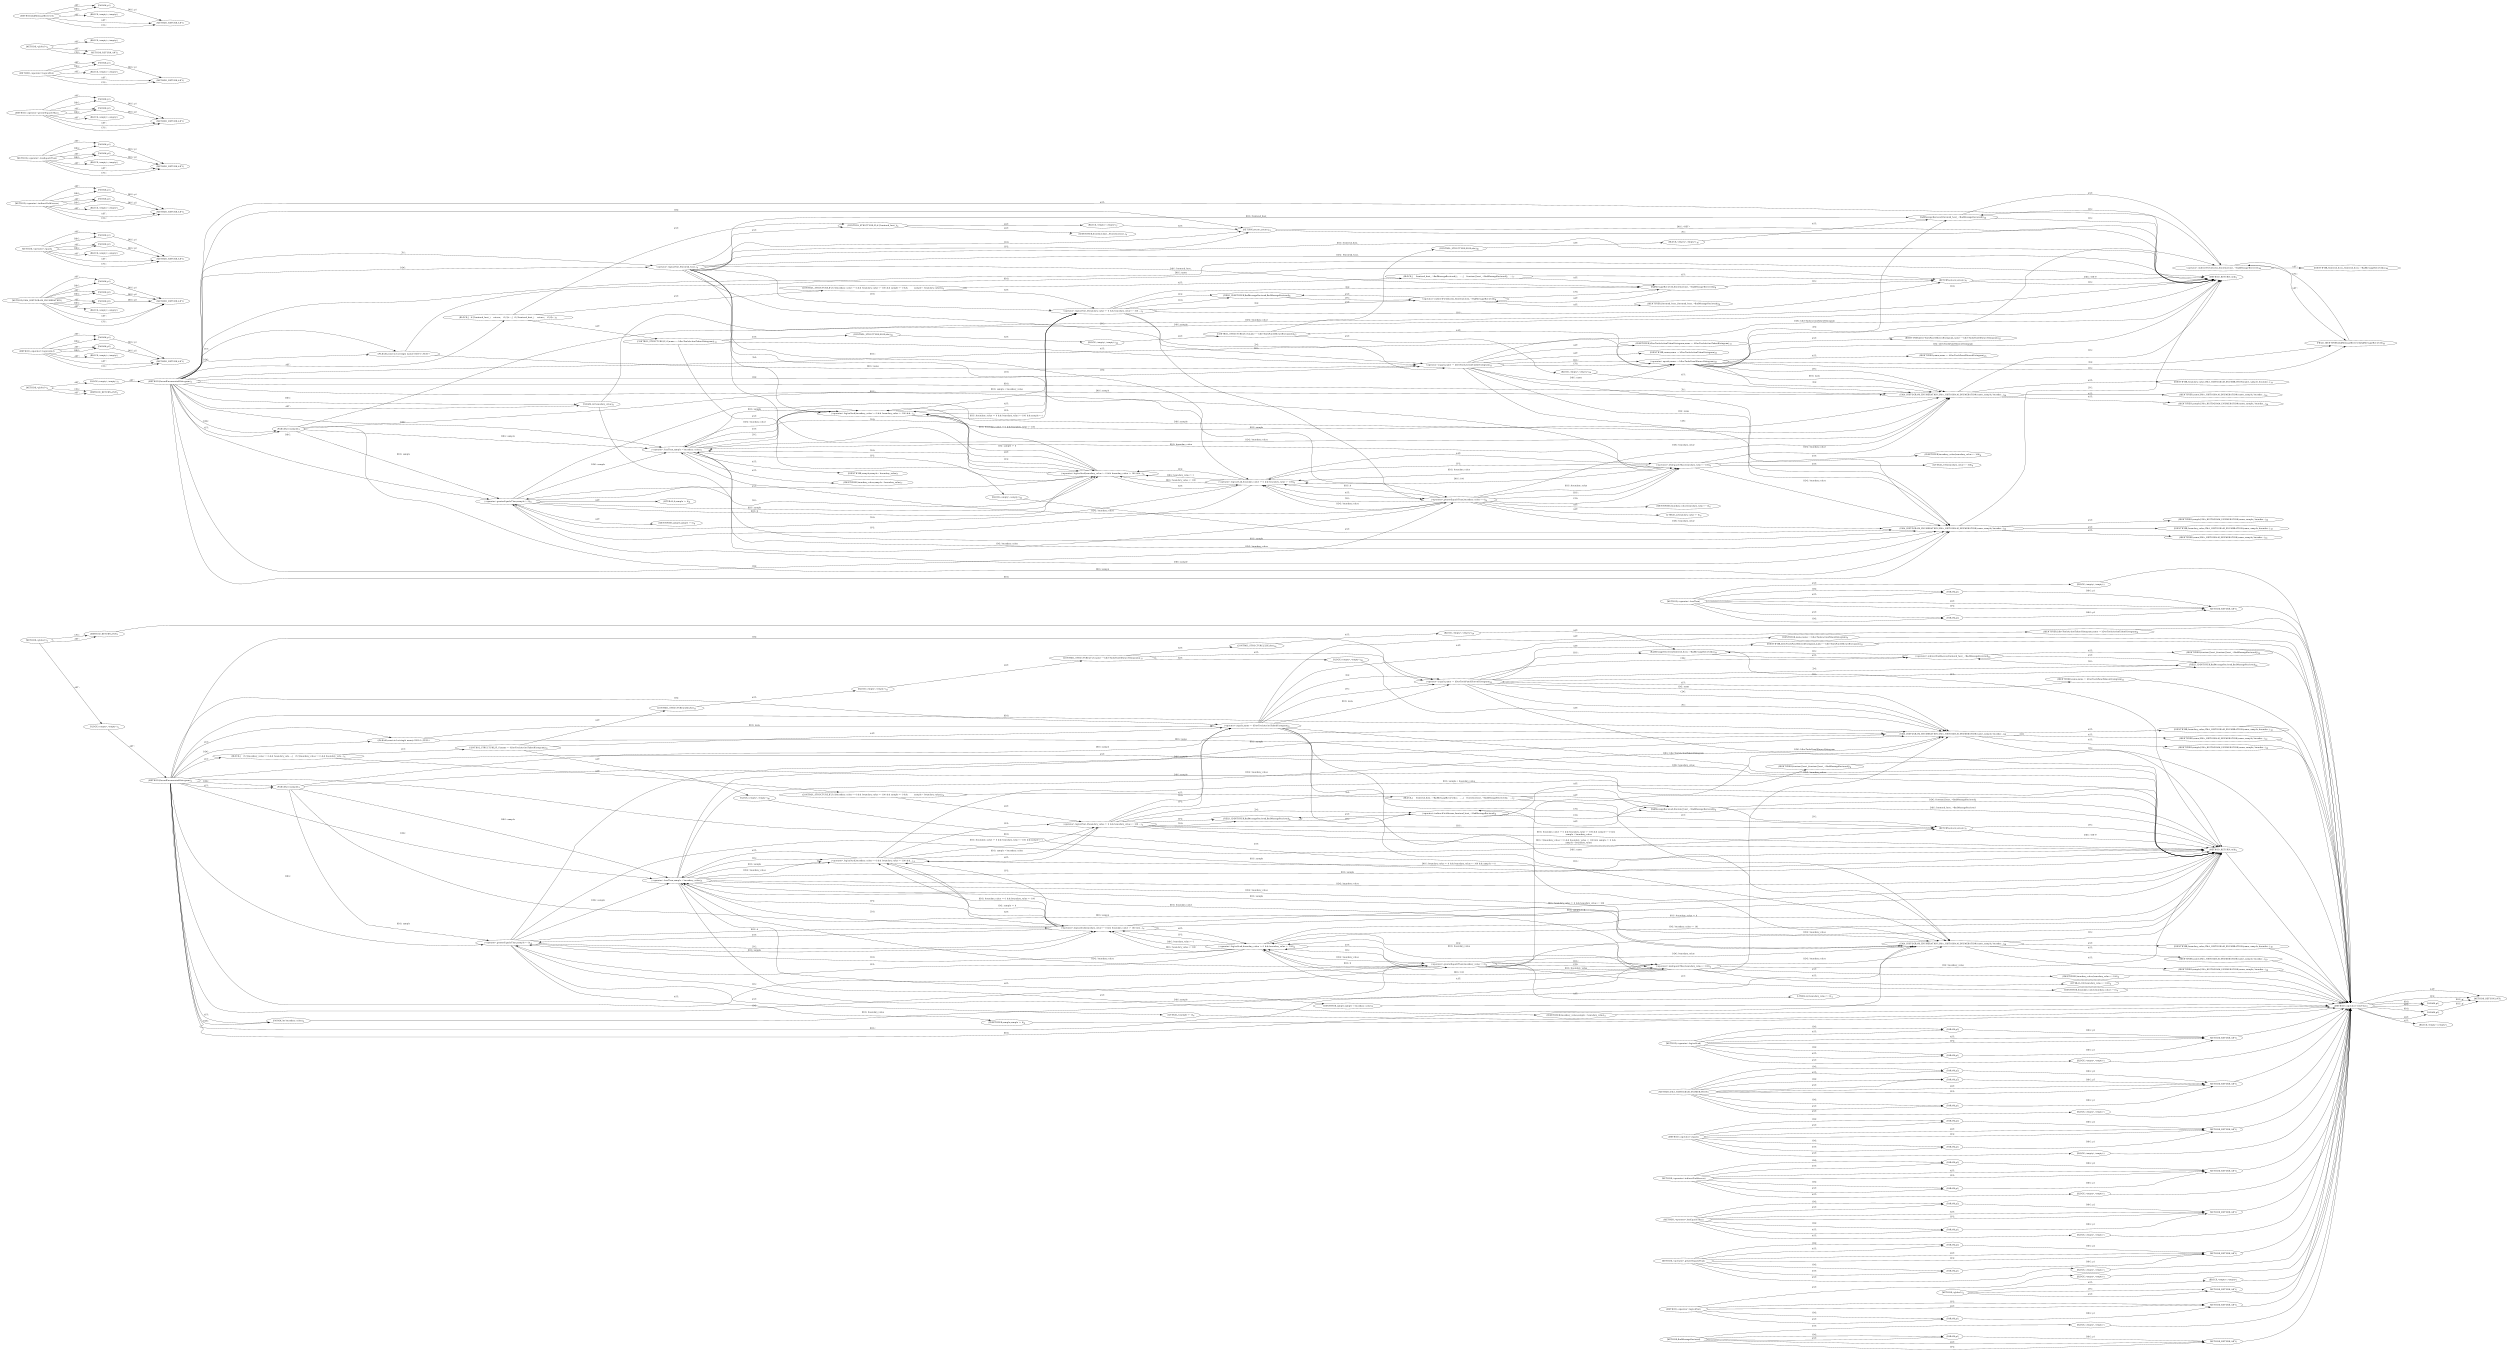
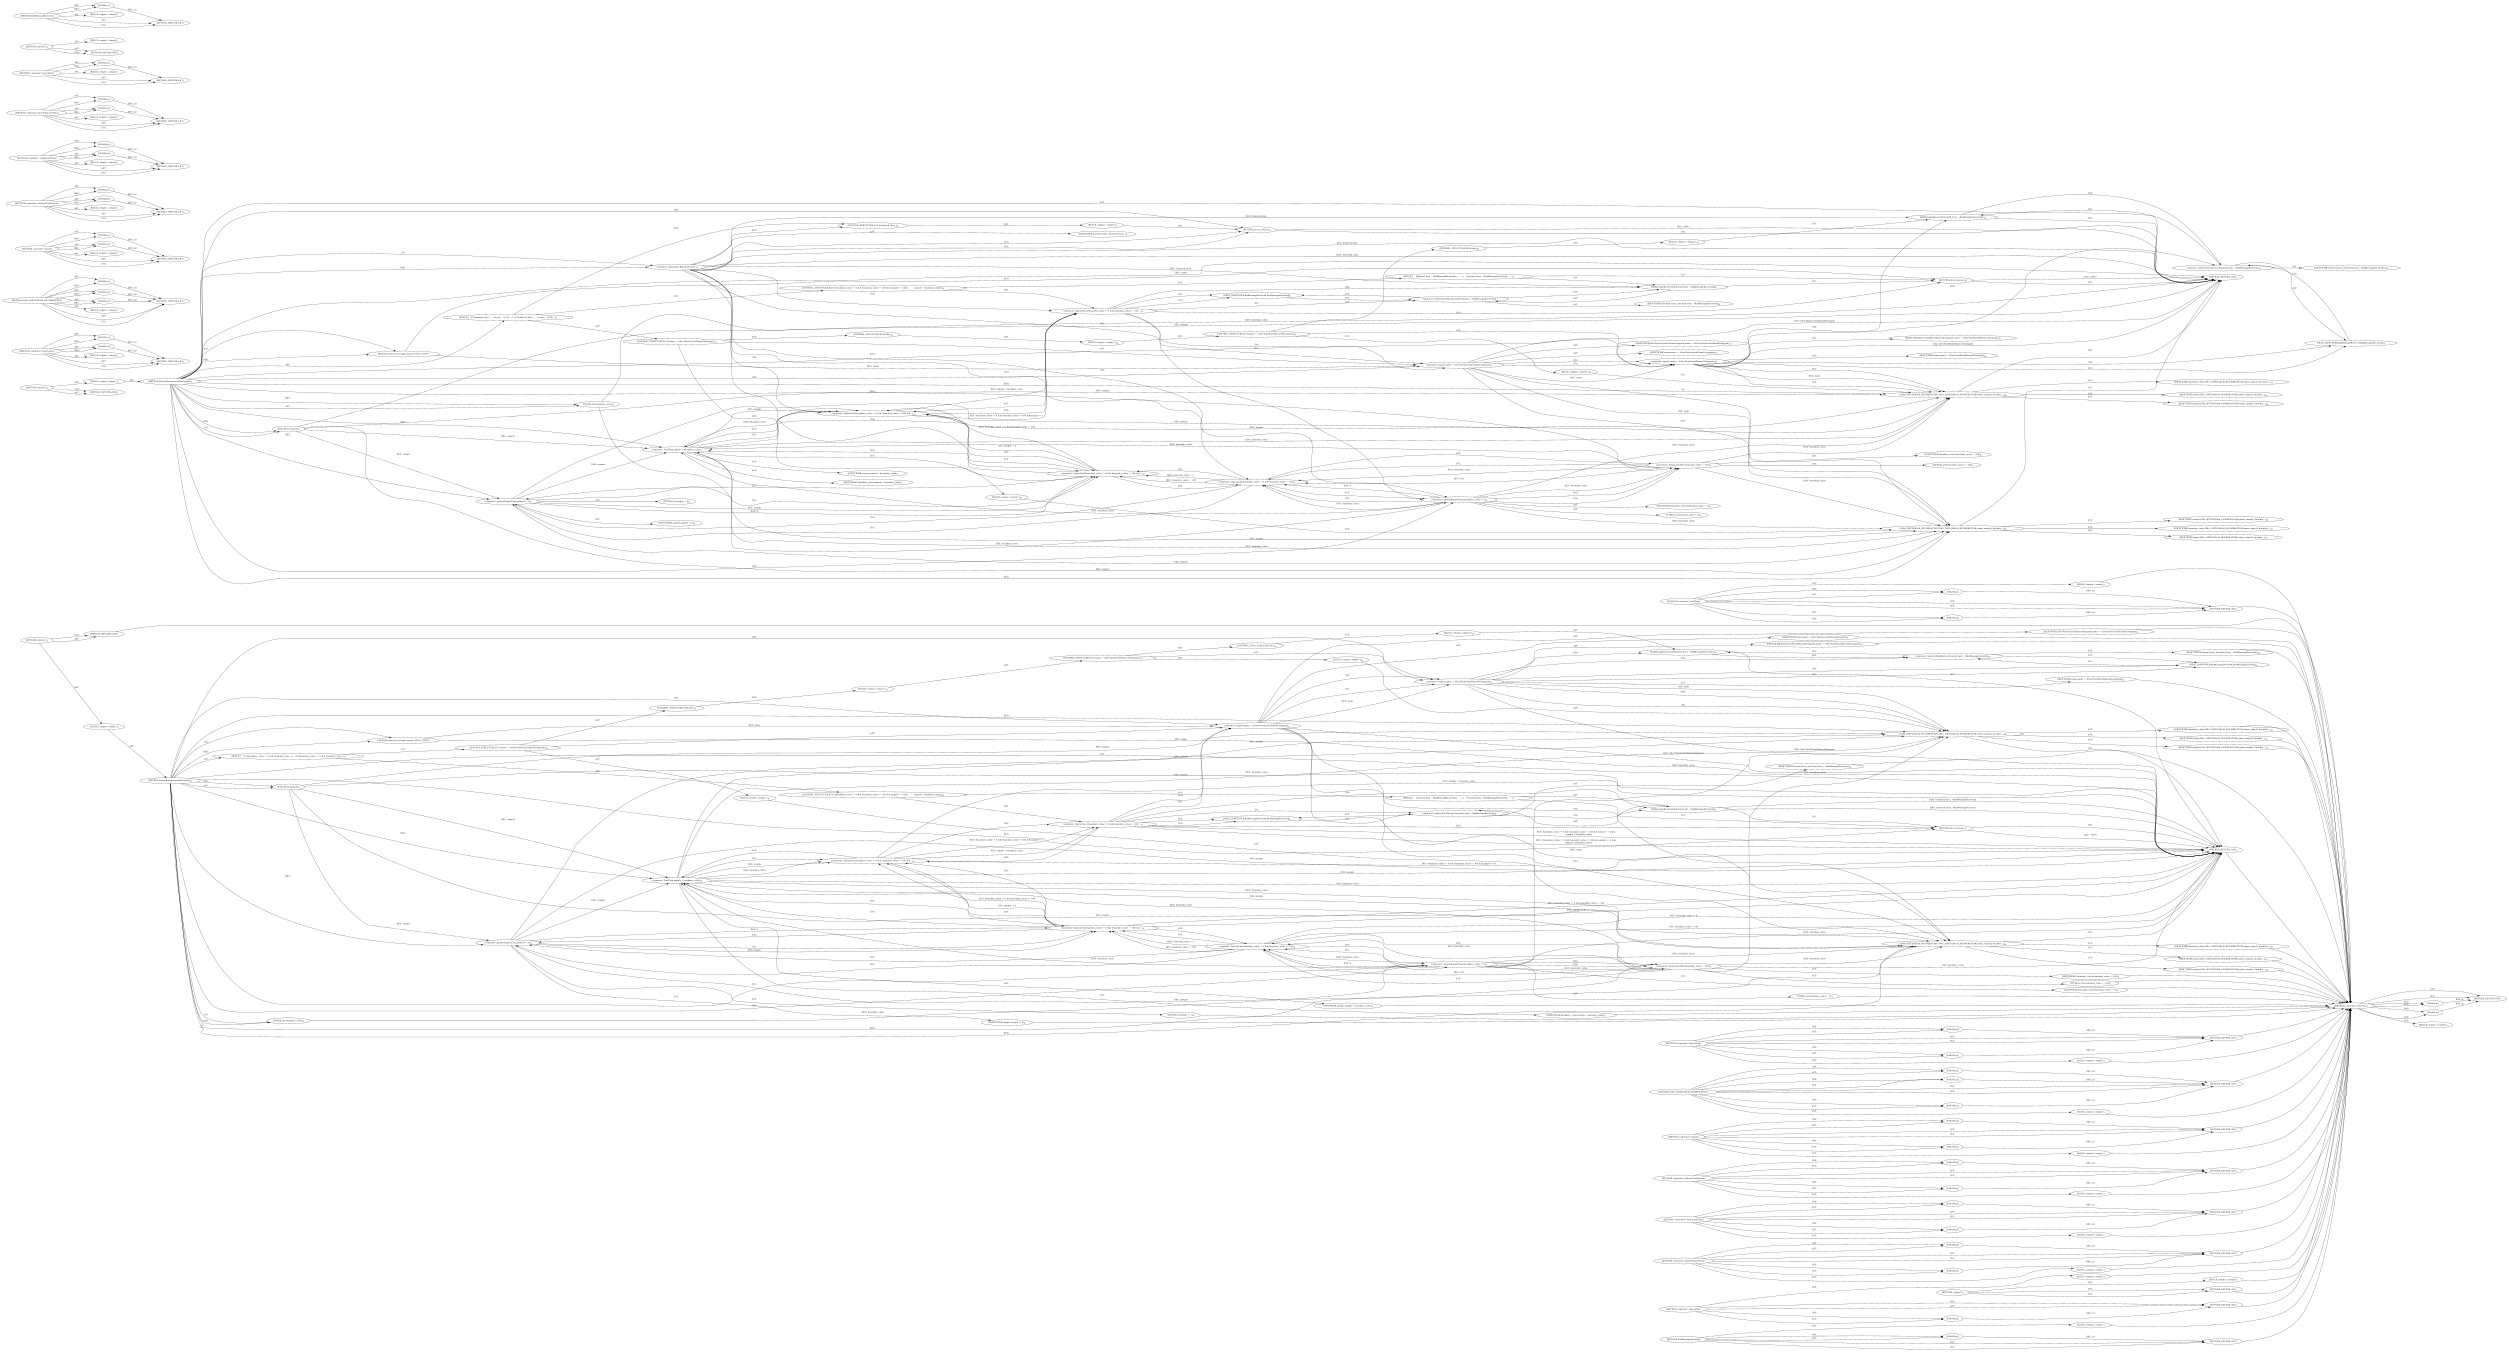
edge "(CONTROL_STRUCTURE,IF,if (!frontend_host_))" -> "(IDENTIFIER,frontend_host_,!frontend_host_)": now "(<operator>.logicalNot,!frontend_host_)" -> "(IDENTIFIER,frontend_host_,!frontend_host_)"
